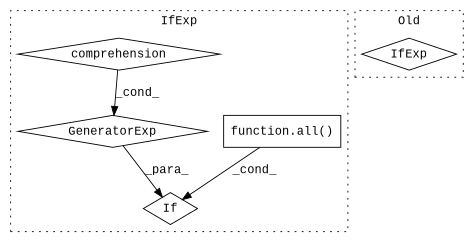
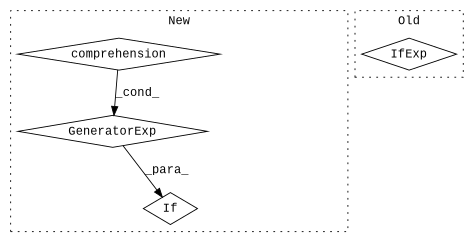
cluster "IfExp": label "IfExp" -> "New"
node "function.all()": removed
